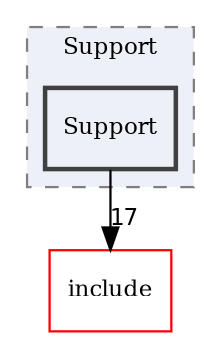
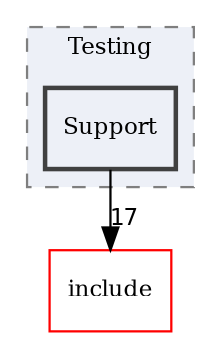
cluster "Support": label "Support" -> "Testing"
